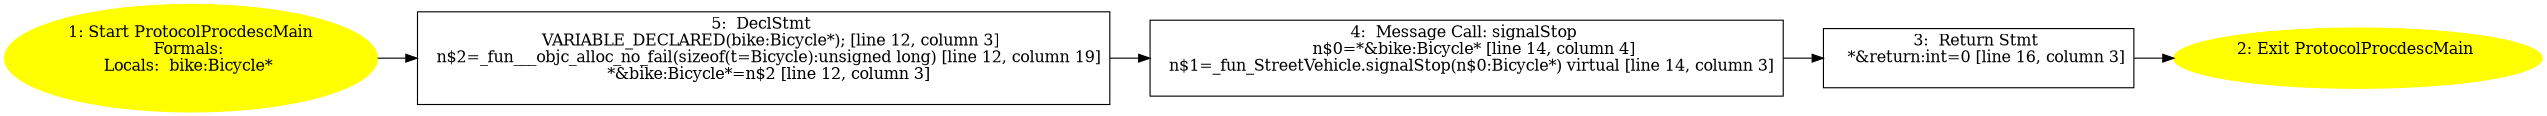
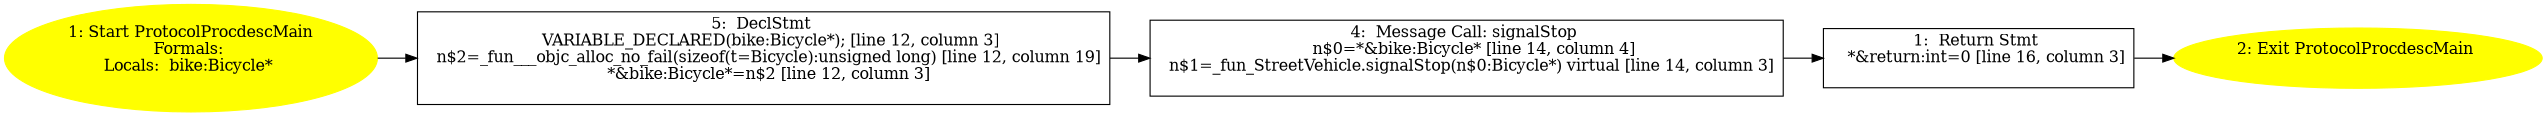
node "3:  Return Stmt *&return:int=0 [line 16, column 3]": label "3:  Return Stmt *&return:int=0 [line 16, column 3]" -> "1:  Return Stmt *&return:int=0 [line 16, column 3]"
